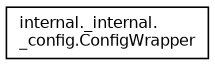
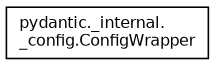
node "internal._internal. _config.ConfigWrapper": label "internal._internal. _config.ConfigWrapper" -> "pydantic._internal. _config.ConfigWrapper"
